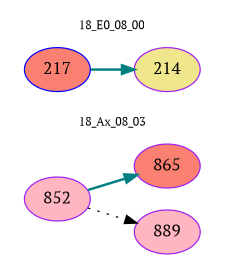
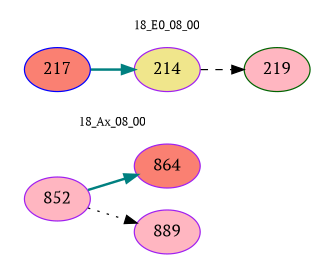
node "219": added
cluster "18_Ax_08_03": label "18_Ax_08_03" -> "18_Ax_08_00"
node "865": label "865" -> "864"
